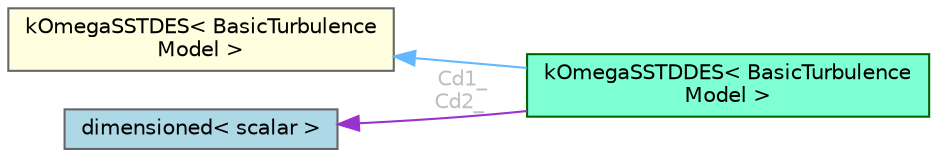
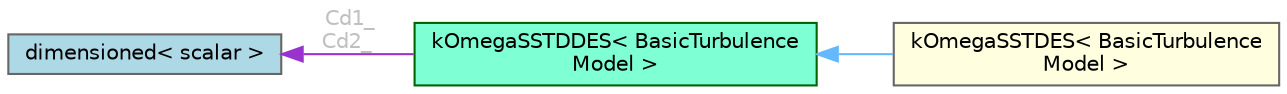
edge "kOmegaSSTDDES< BasicTurbulence Model >" -> "kOmegaSSTDES< BasicTurbulence Model >": reversed
